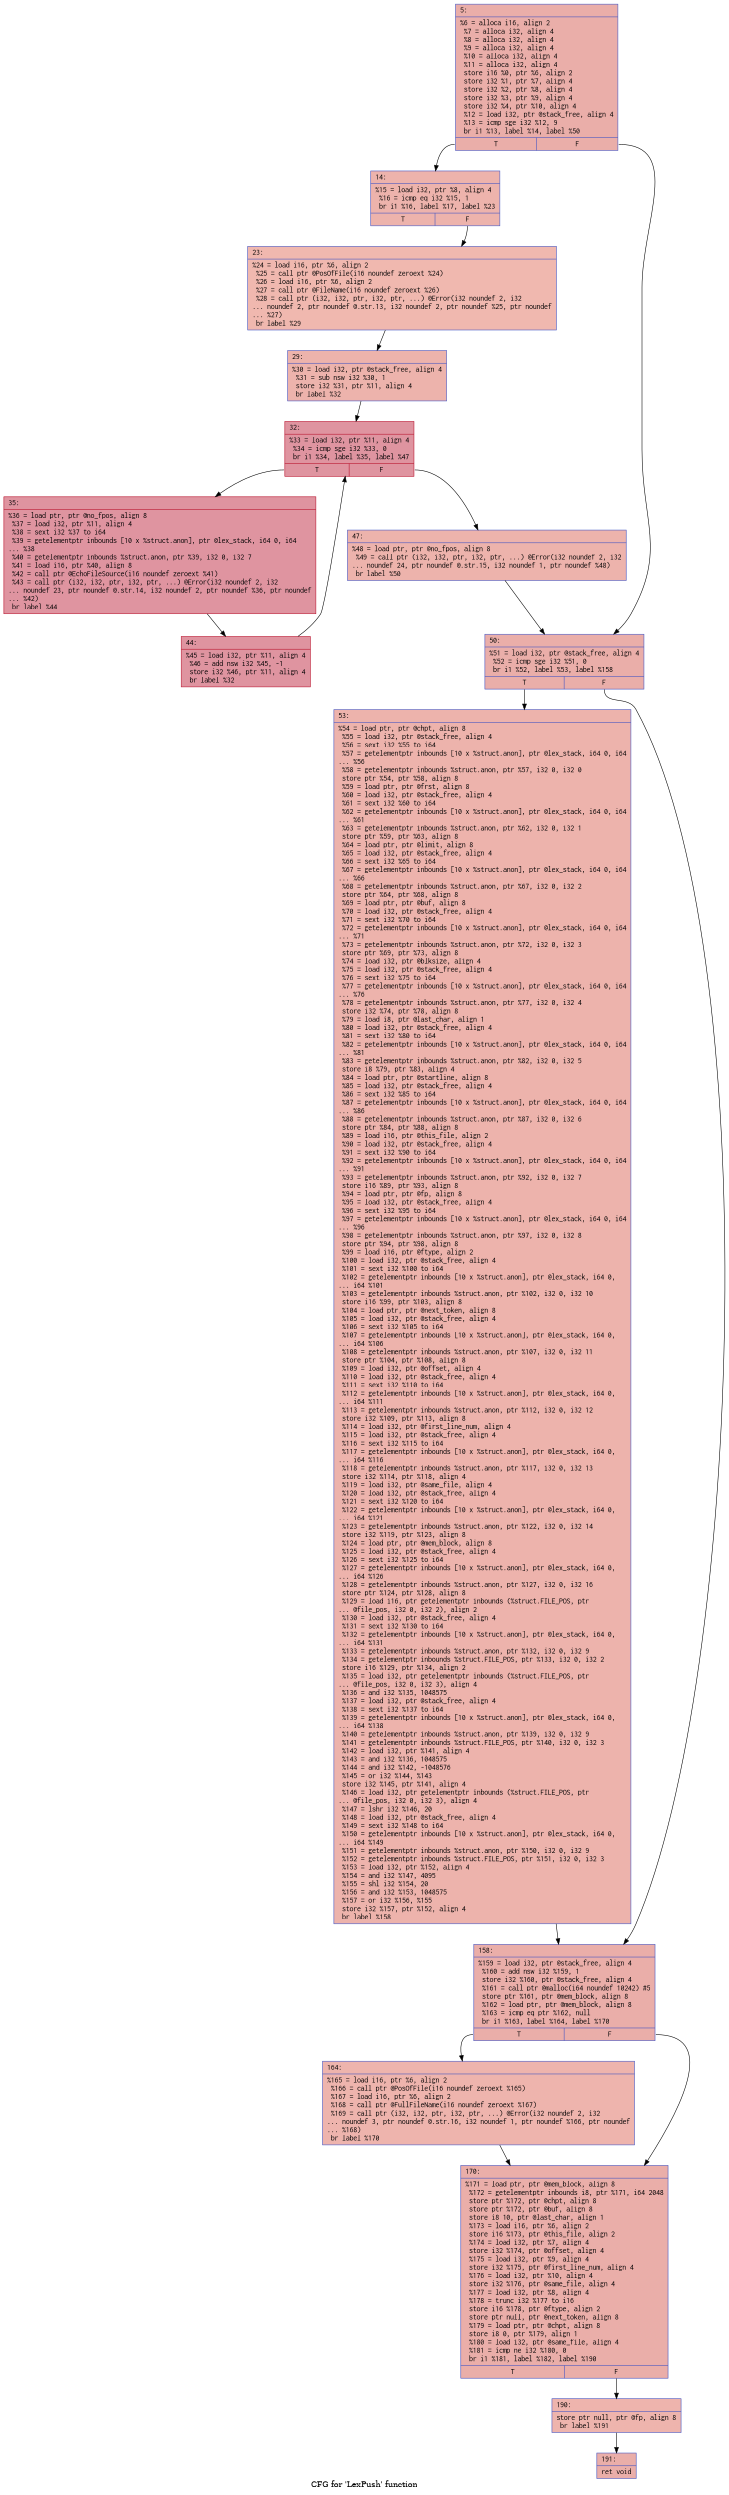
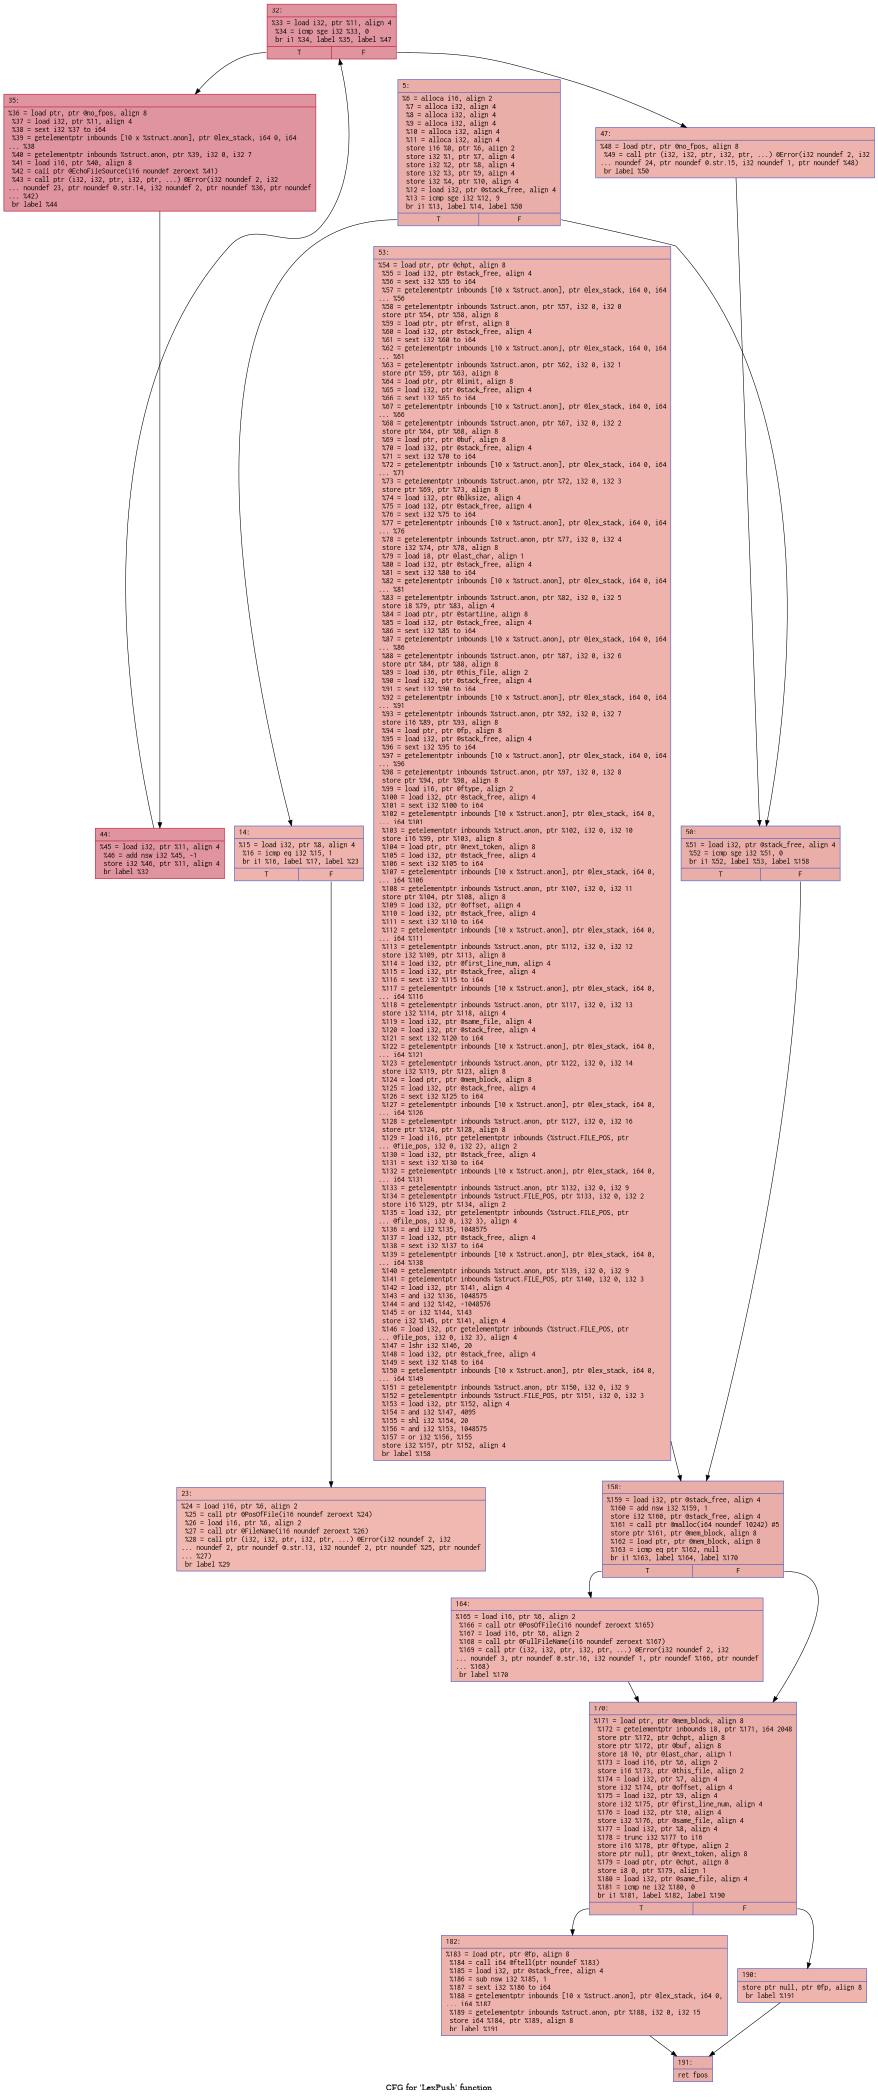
node "29:": removed
edge "50:" -> "53:": removed
node "53:": text "%89 = load i16, ptr @this_file, align 2" -> "%89 = load i36, ptr @this_file, align 2"
node "182:": added
node "191:": text "ret void" -> "ret fpos"
